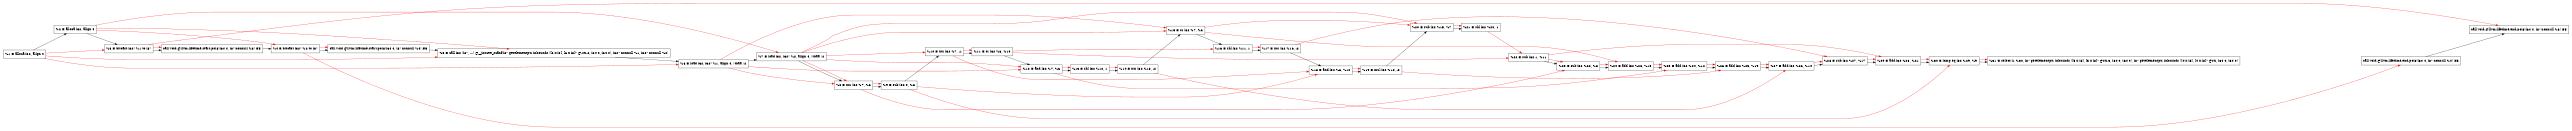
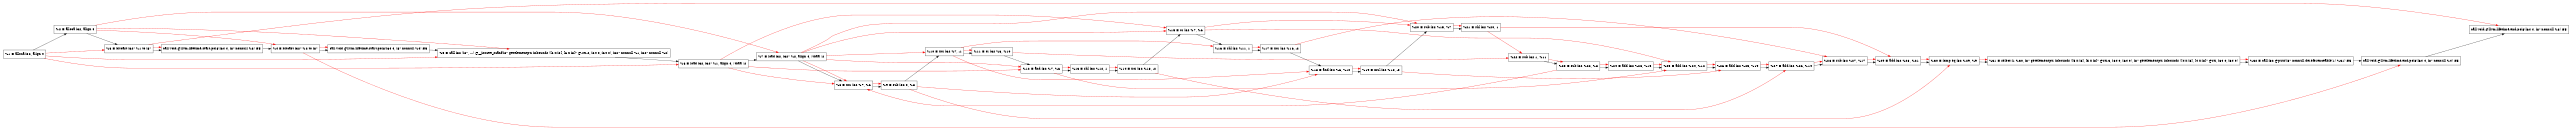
edge "%22 = sub i32 1, %11" -> "%29 = add i32 %28, %21": now "%21 = shl i32 %20, 1" -> "%29 = add i32 %28, %21"
edge "%15 = or i32 %7, %6" -> "%24 = add i32 %23, %15": now "%15 = or i32 %7, %6" -> "%25 = add i32 %24, %12"
edge "%11 = or i32 %6, %10" -> "%16 = shl i32 %11, 1": now "%10 = xor i32 %7, -1" -> "%16 = shl i32 %11, 1"
node "%32 = call i32 @puts(i8* nonnull dereferenceable(1) %31) #5": added
edge "%8 = xor i32 %7, %6" -> "%23 = sub i32 %22, %8": reversed
